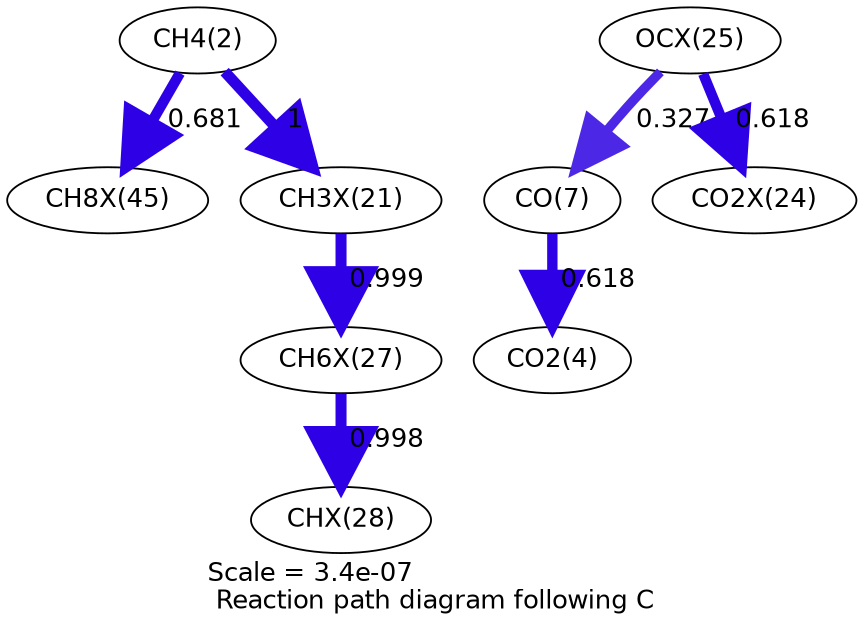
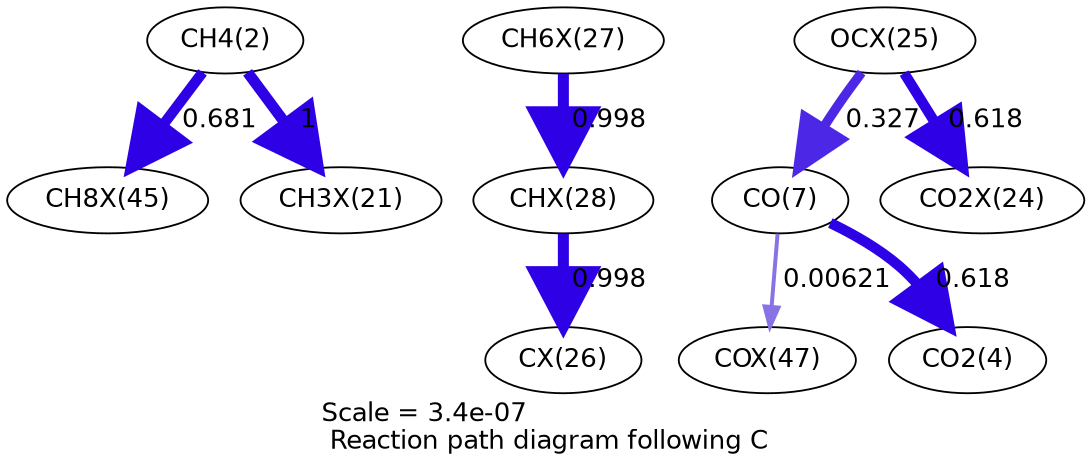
edge "CH3X(21)" -> "CH6X(27)": removed, label "0.999"
node "CX(26)": added
node "COX(47)": added
